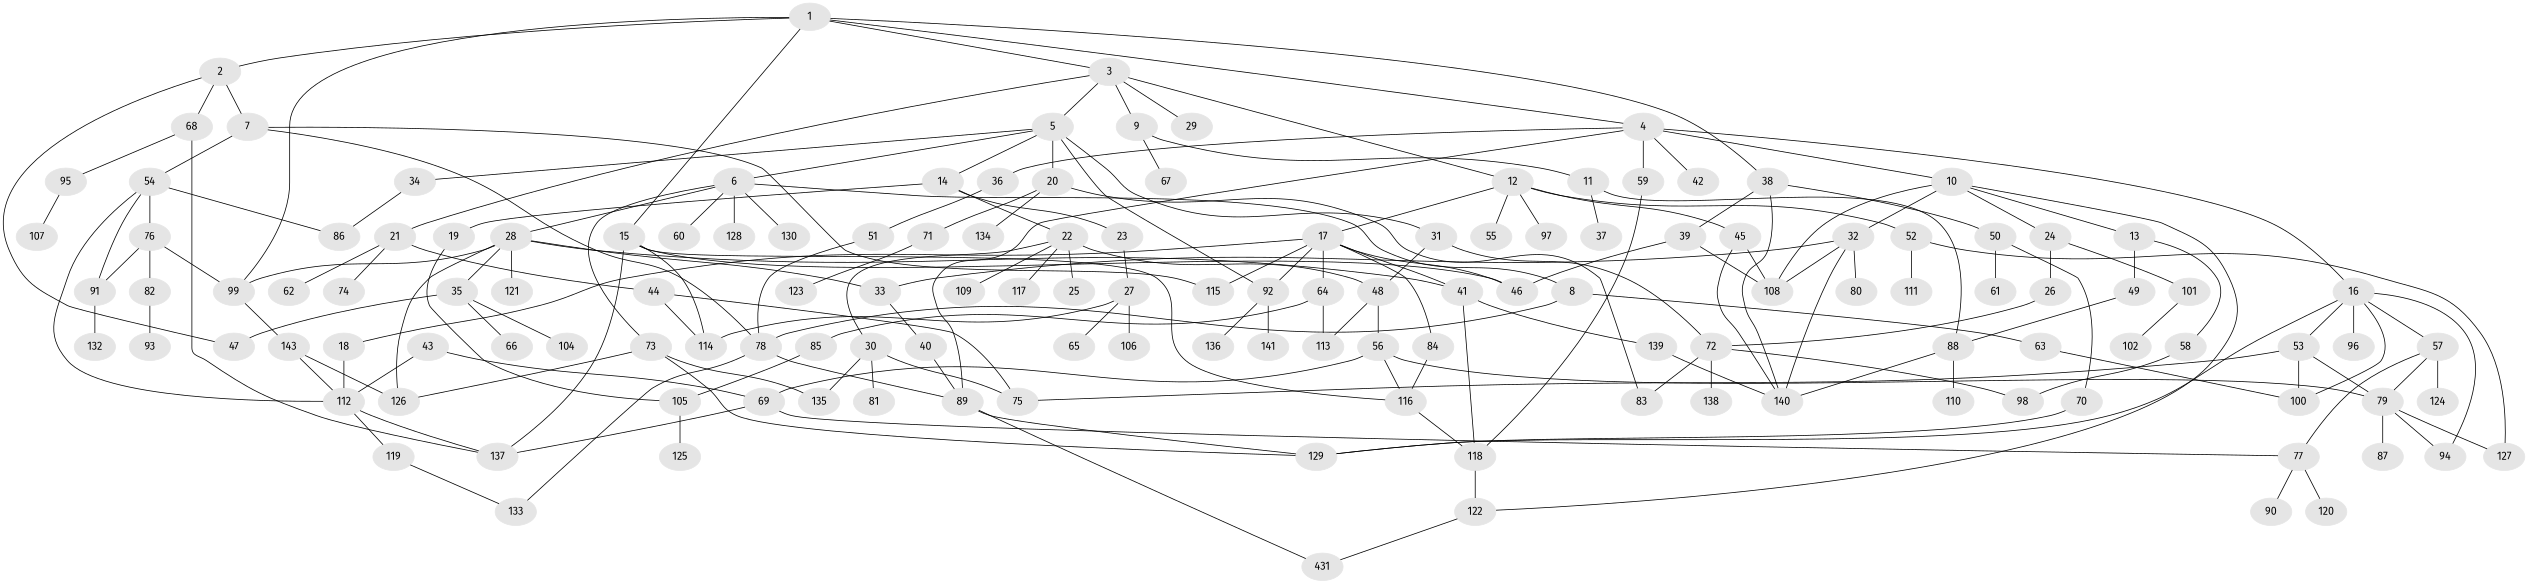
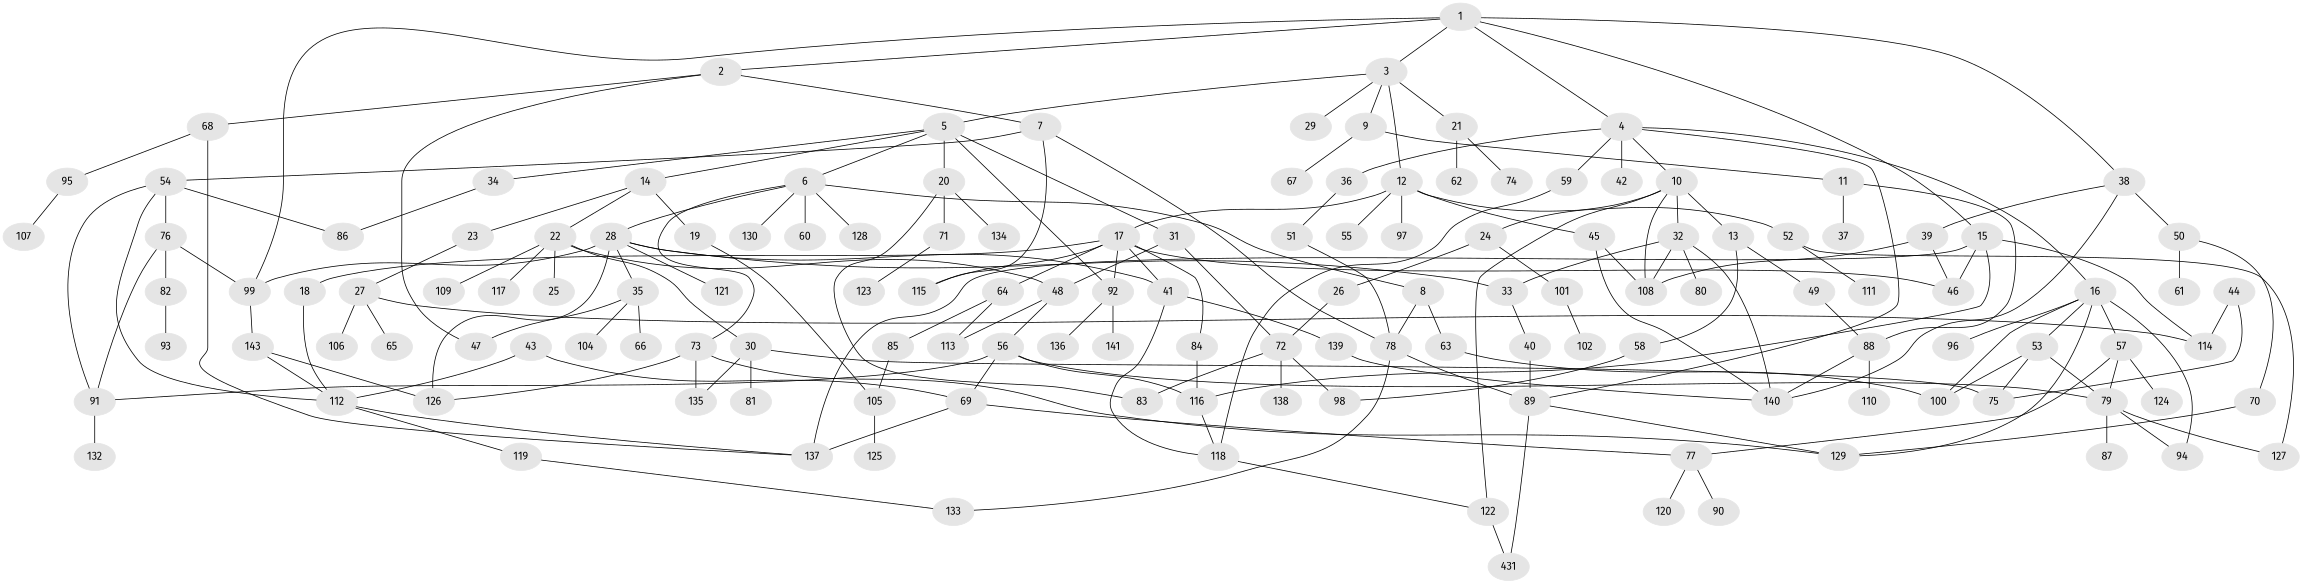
edge "21" -- "44": removed
edge "56" -- "91": added
